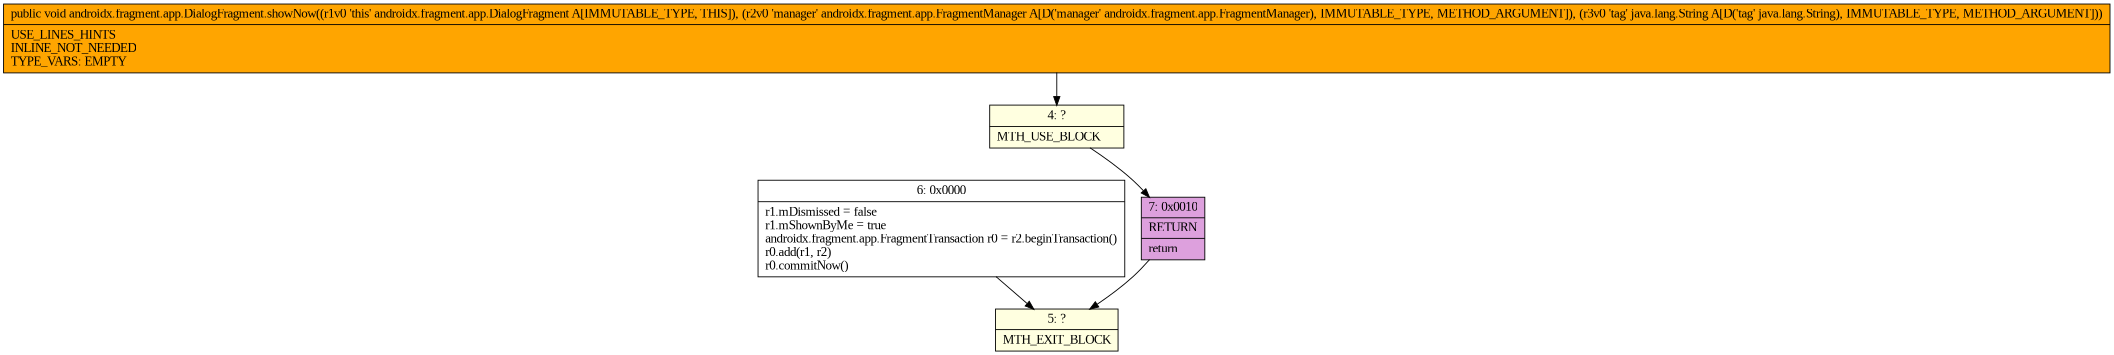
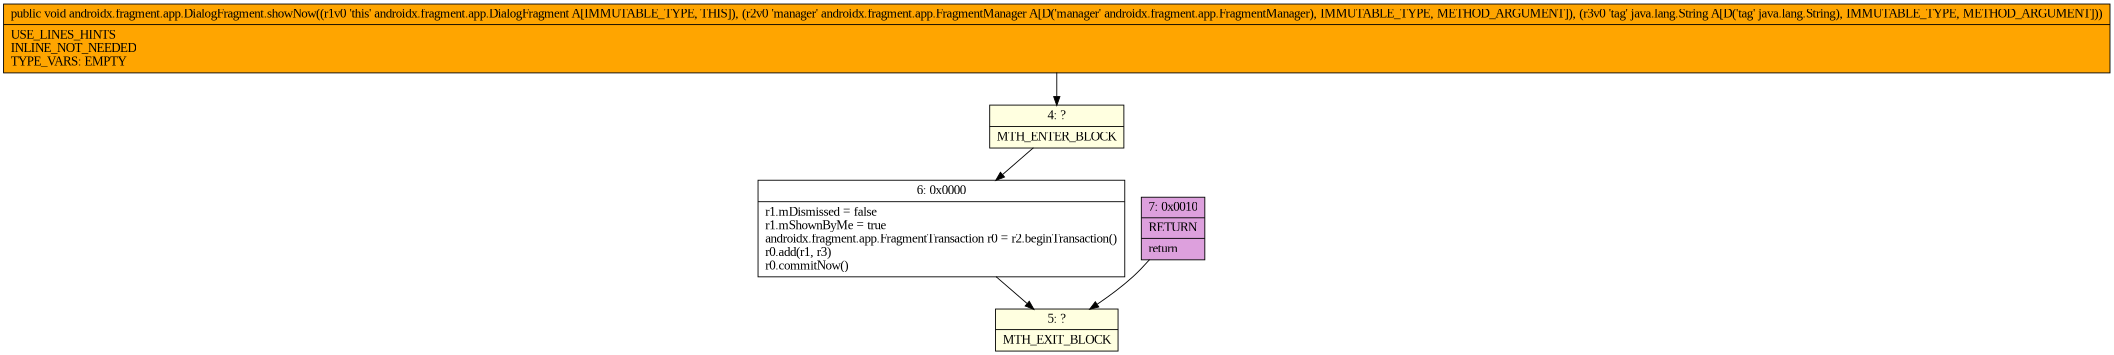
node "4: ?": text "MTH_USE_BLOCK" -> "MTH_ENTER_BLOCK"
edge "4: ?" -> "7: 0x0010": now "4: ?" -> "6: 0x0000"
node "6: 0x0000": text "r0.add(r1, r2)" -> "r0.add(r1, r3)"
